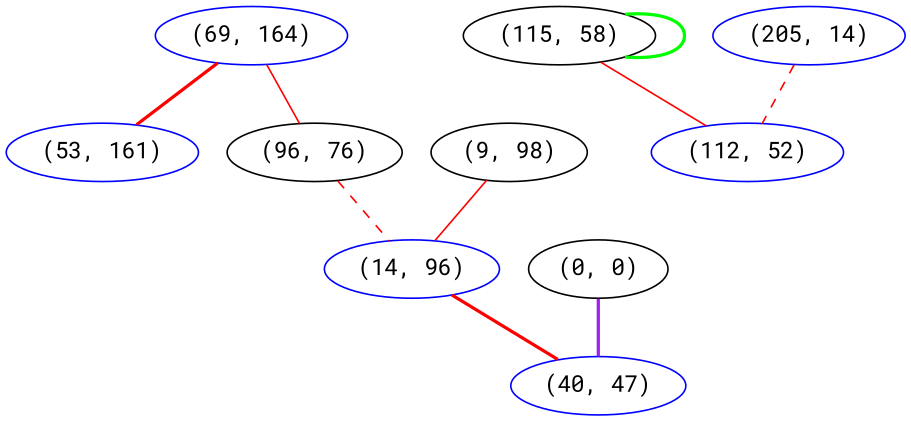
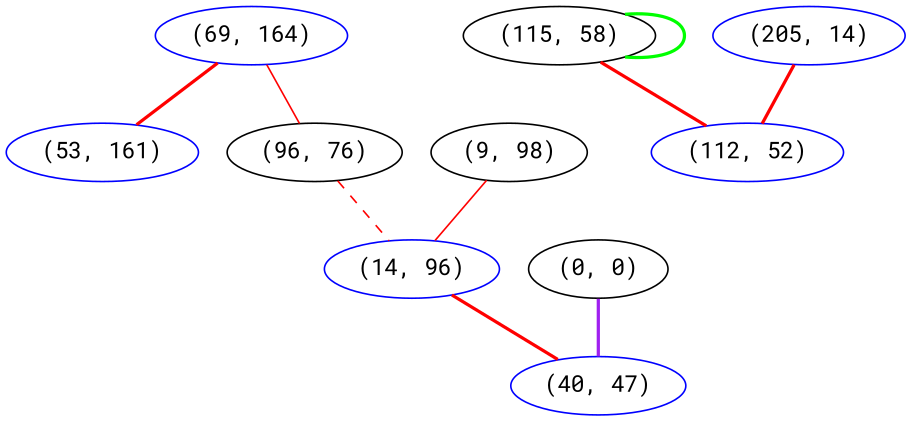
edge "(115, 58)" -- "(112, 52)": style solid -> bold
edge "(205, 14)" -- "(112, 52)": style dashed -> bold
